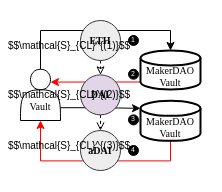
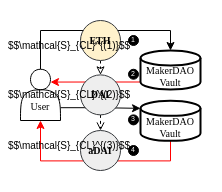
node "ETH": fillcolor #eeeeee -> #fff2cc
node "Vault": label "Vault" -> "User"
node "DAI": fillcolor #e1d5e7 -> #eeeeee
